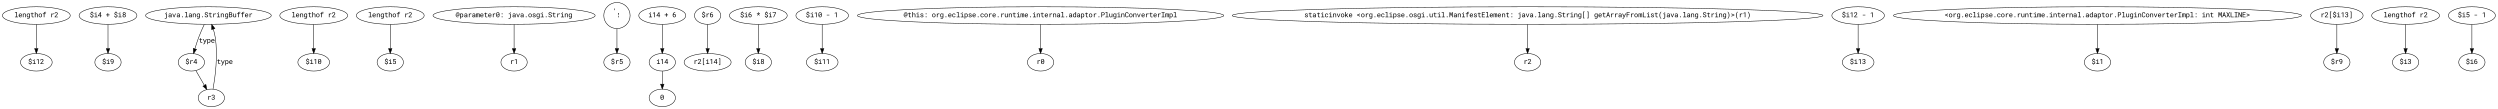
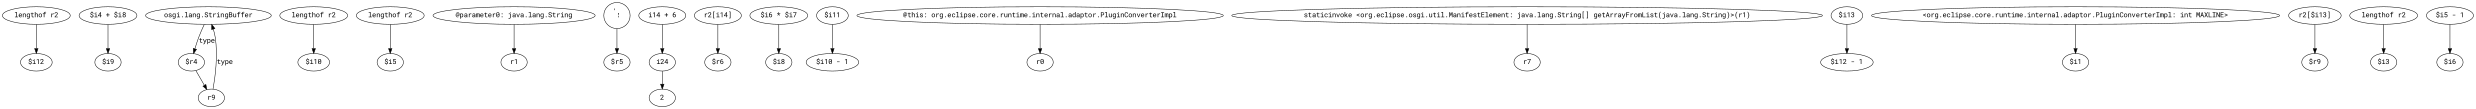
node "java.lang.StringBuffer": label "java.lang.StringBuffer" -> "osgi.lang.StringBuffer"
node "@parameter0: java.osgi.String": label "@parameter0: java.osgi.String" -> "@parameter0: java.lang.String"
edge "$r6" -> "r2[i14]": reversed
edge "$i10 - 1" -> "$i11": reversed
edge "$i12 - 1" -> "$i13": reversed
node "i14": label "i14" -> "i24"
node "r2": label "r2" -> "r7"
node "r3": label "r3" -> "r9"
node "0": label "0" -> "2"
